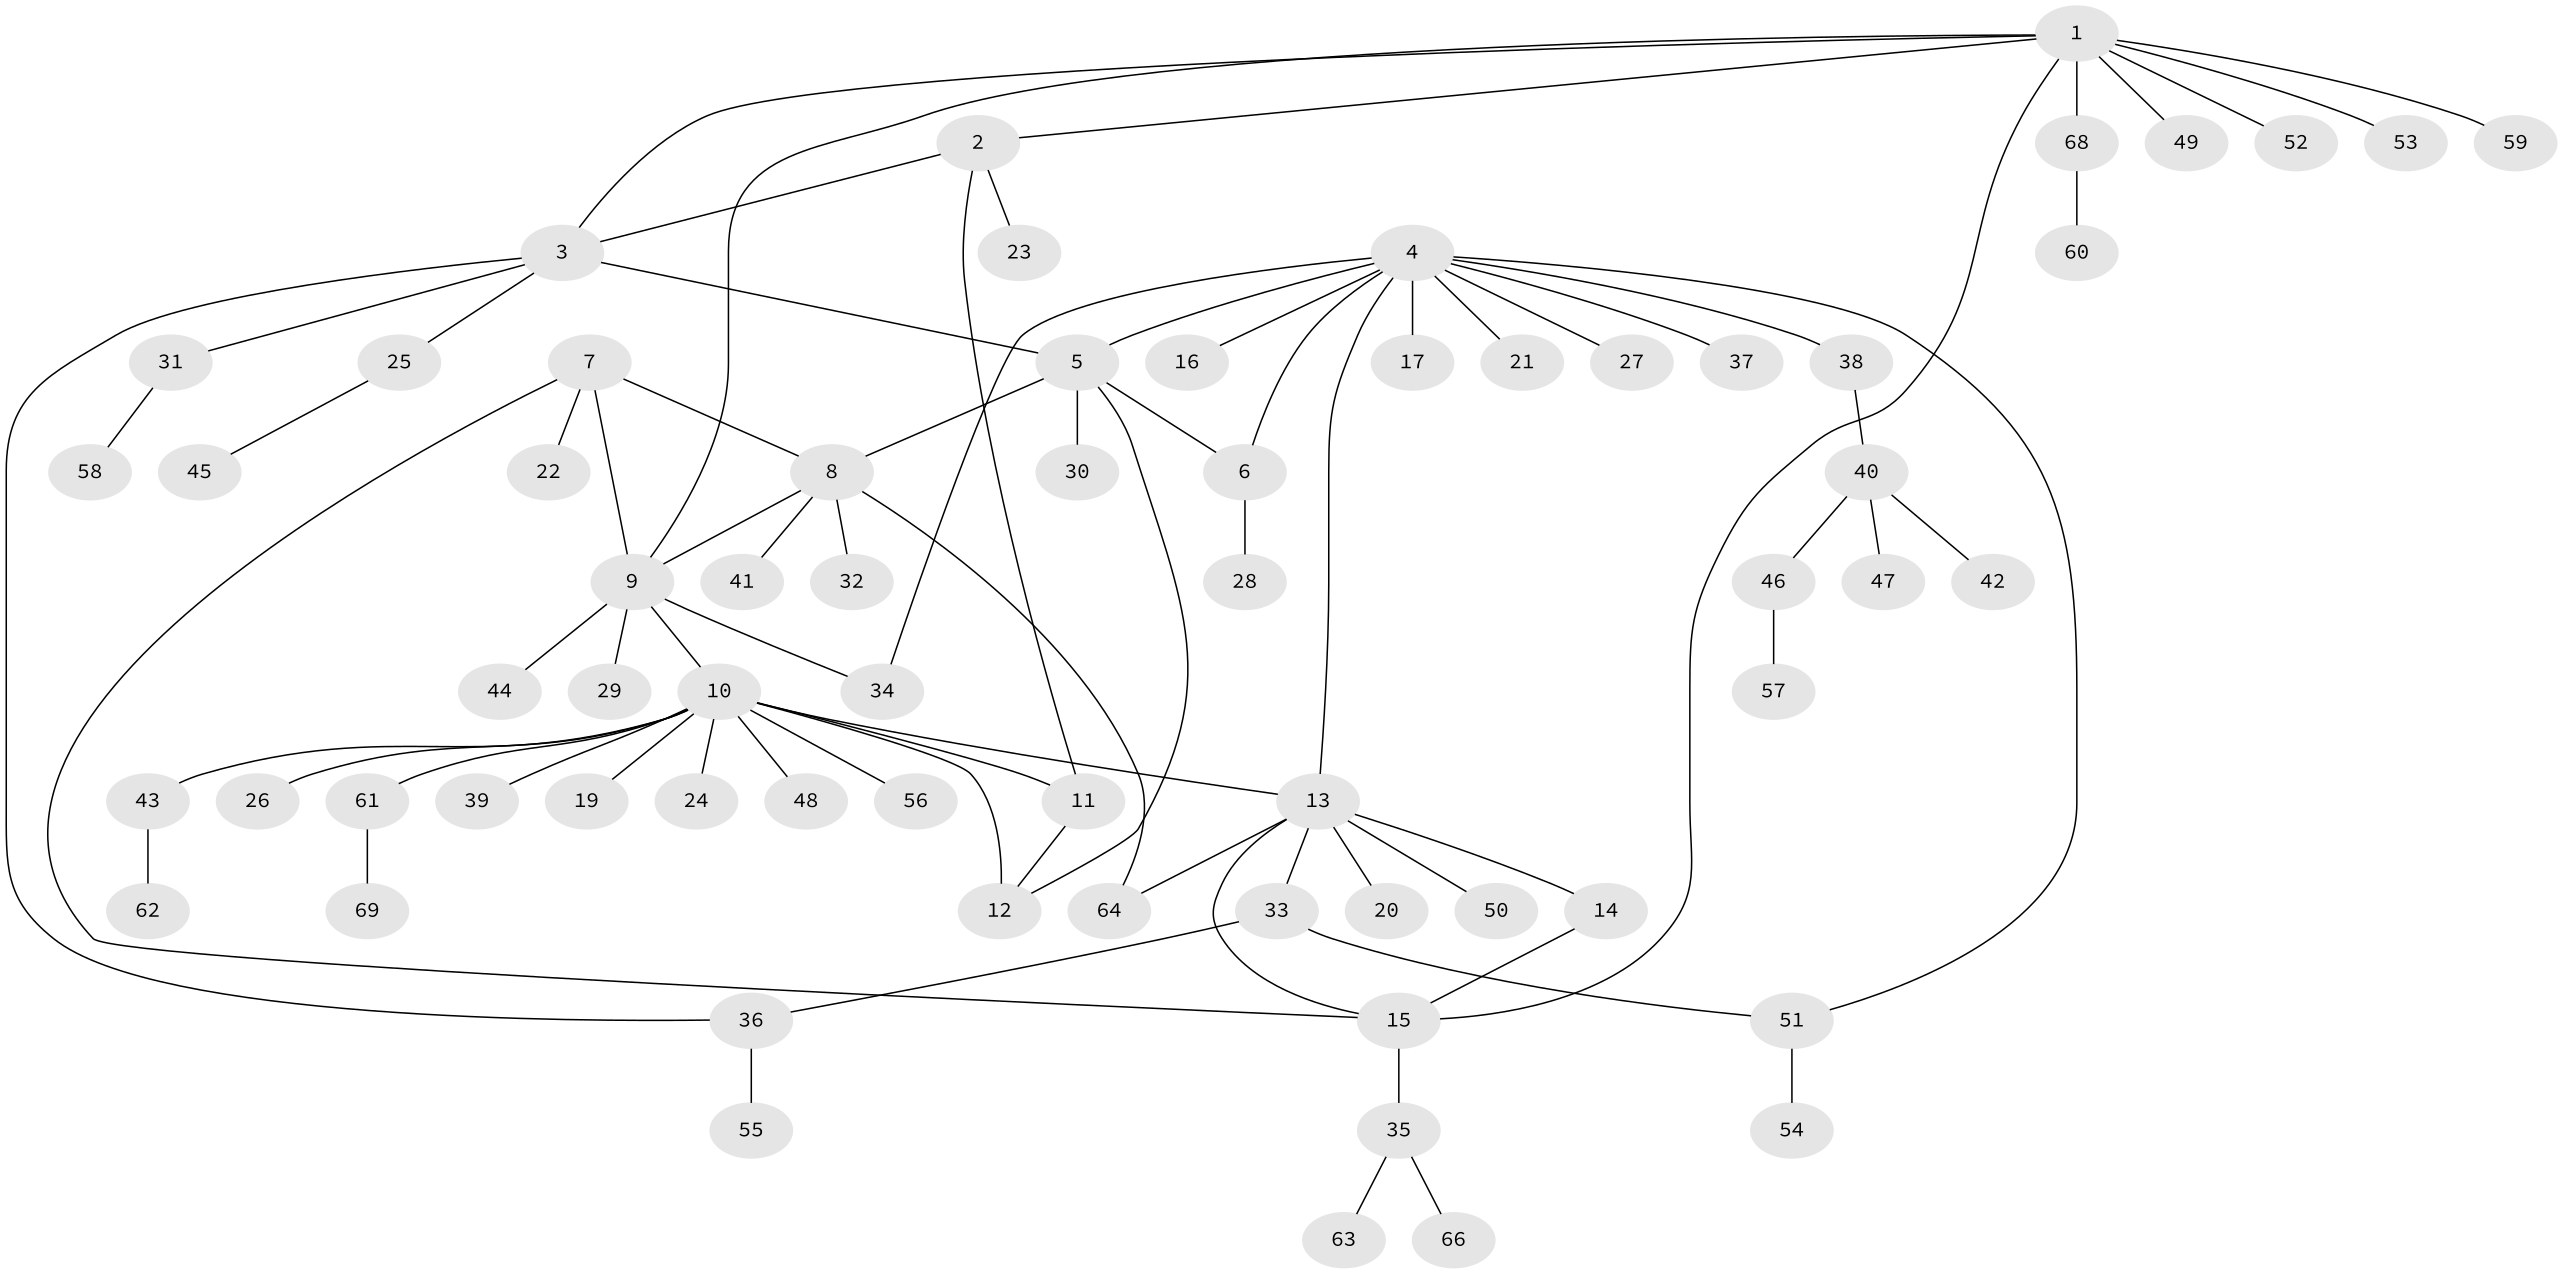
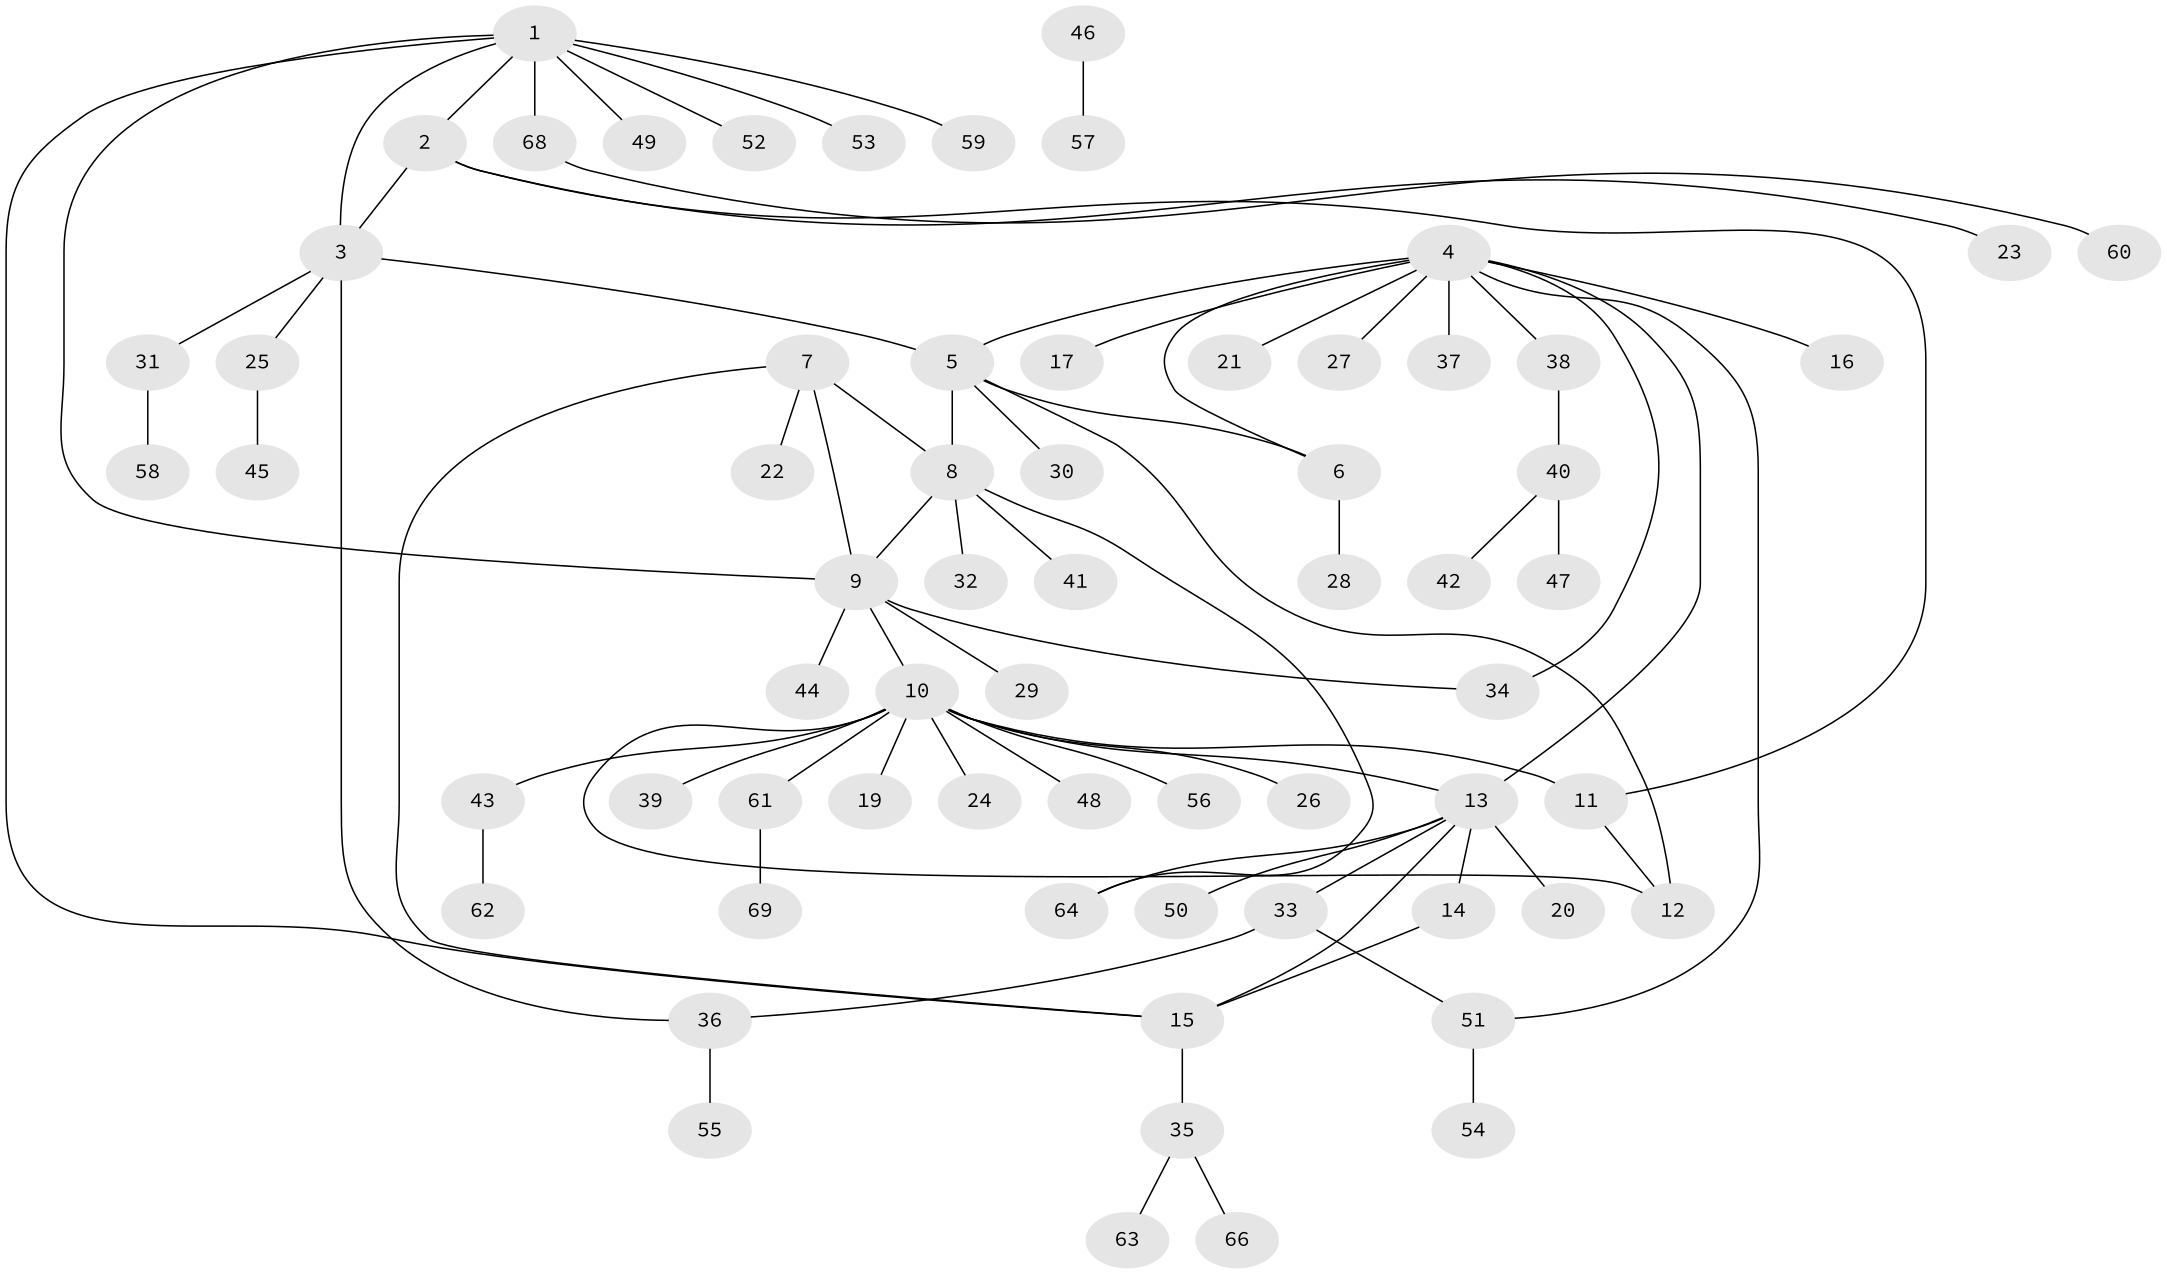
edge "40" -- "46": removed
